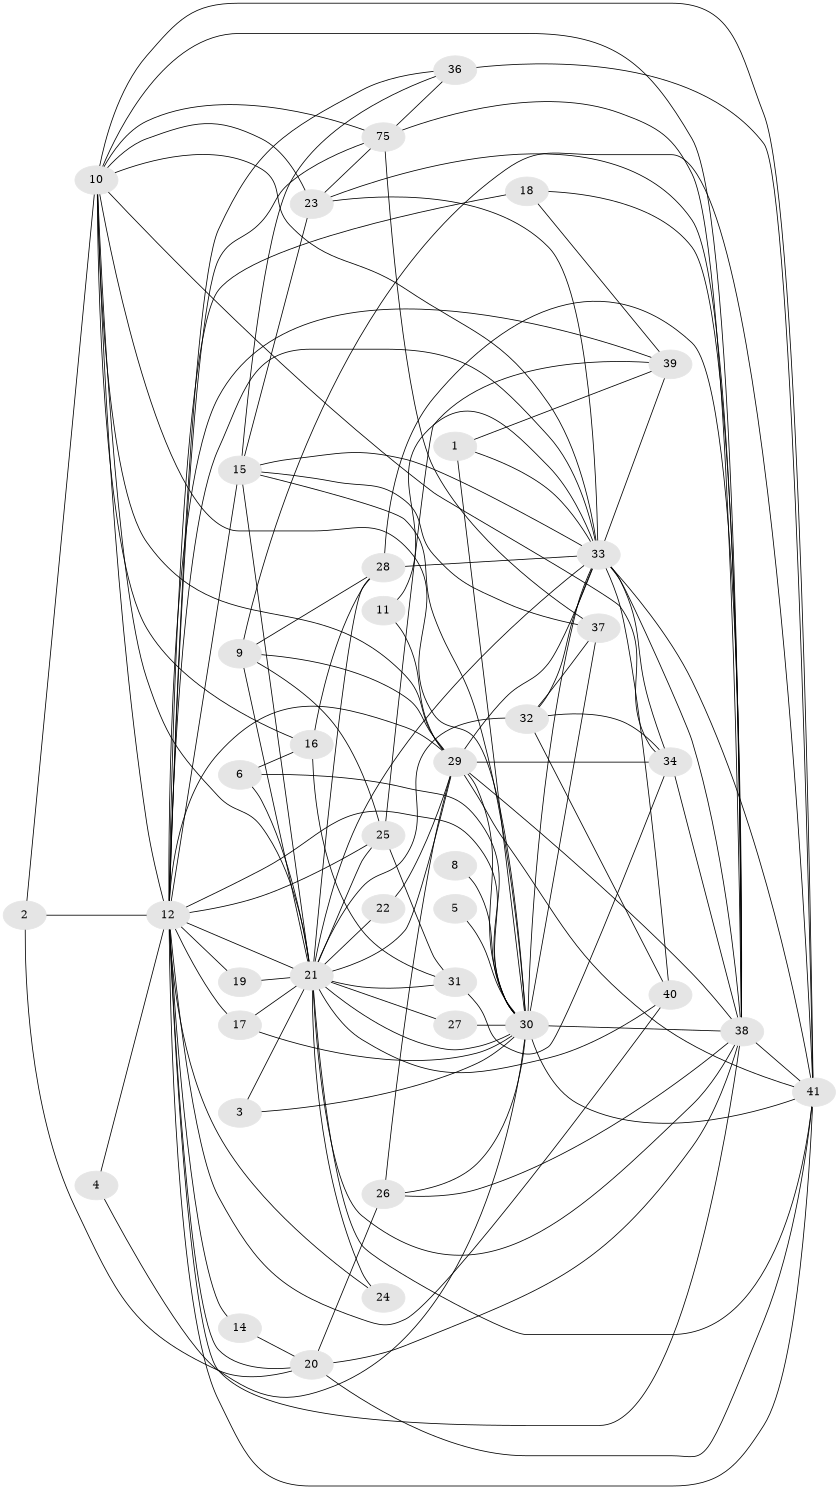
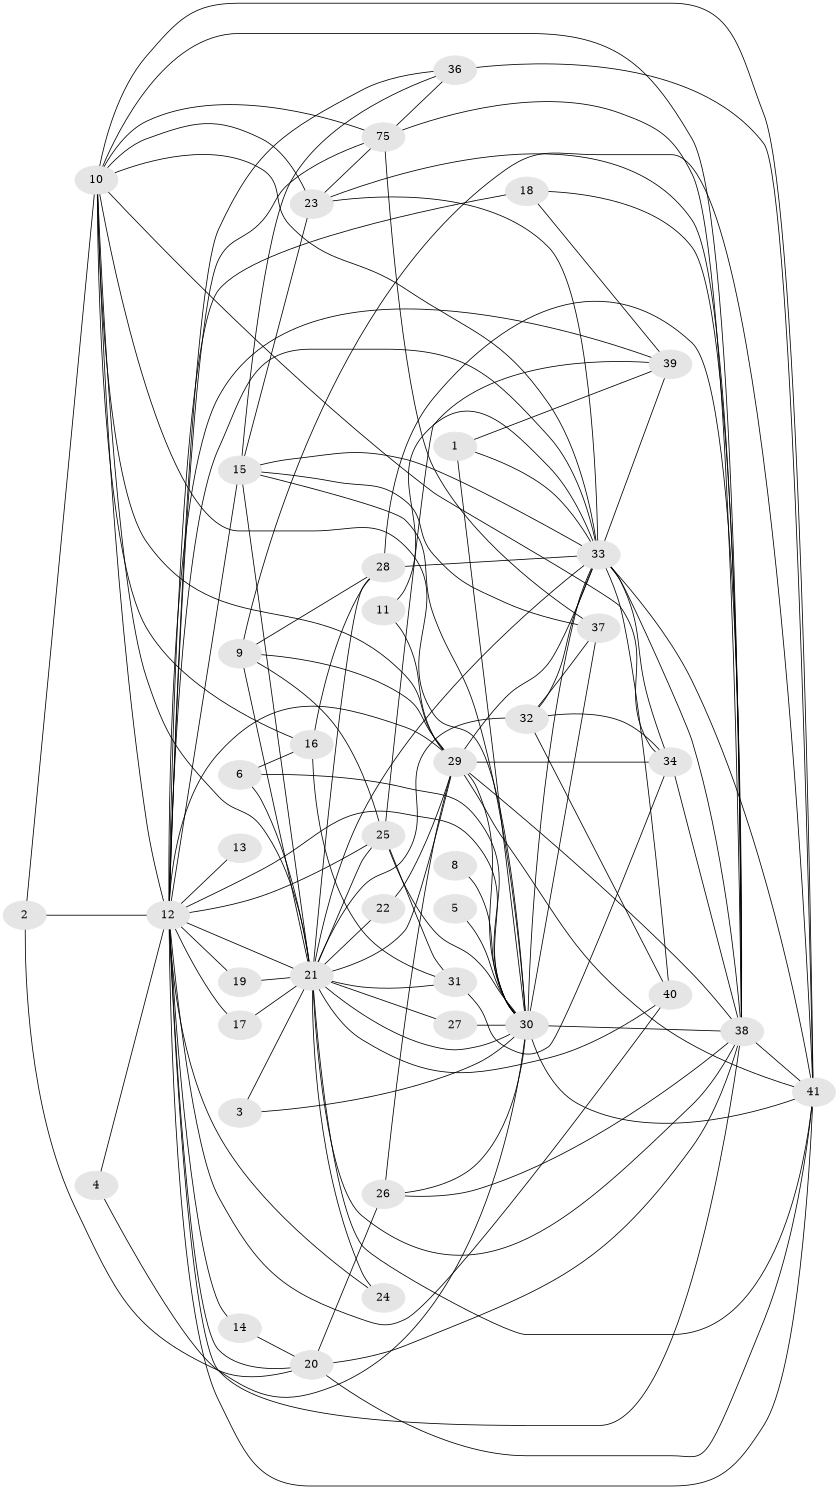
node "13": added
edge "17" -- "30": now "25" -- "30"
